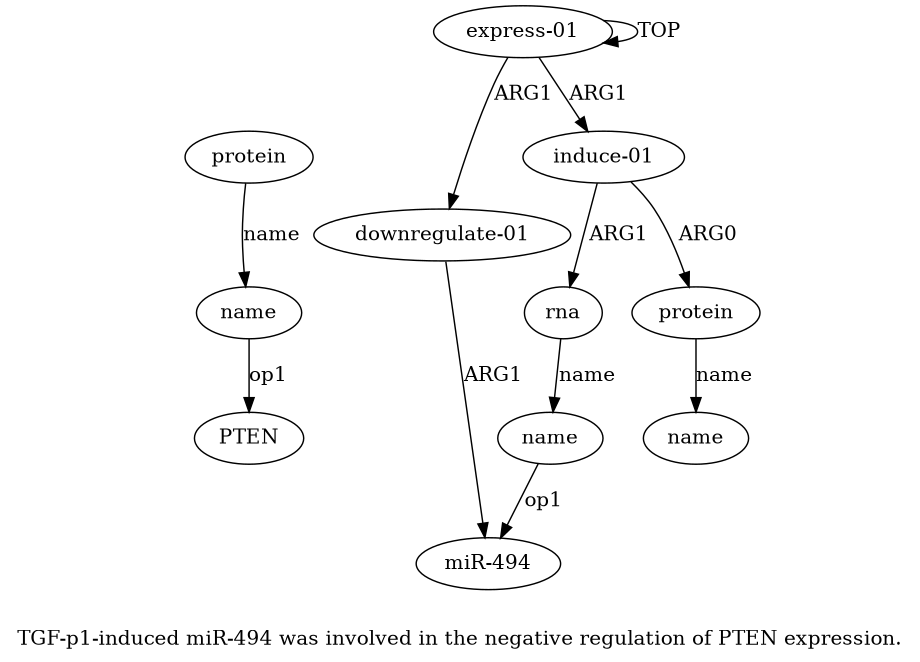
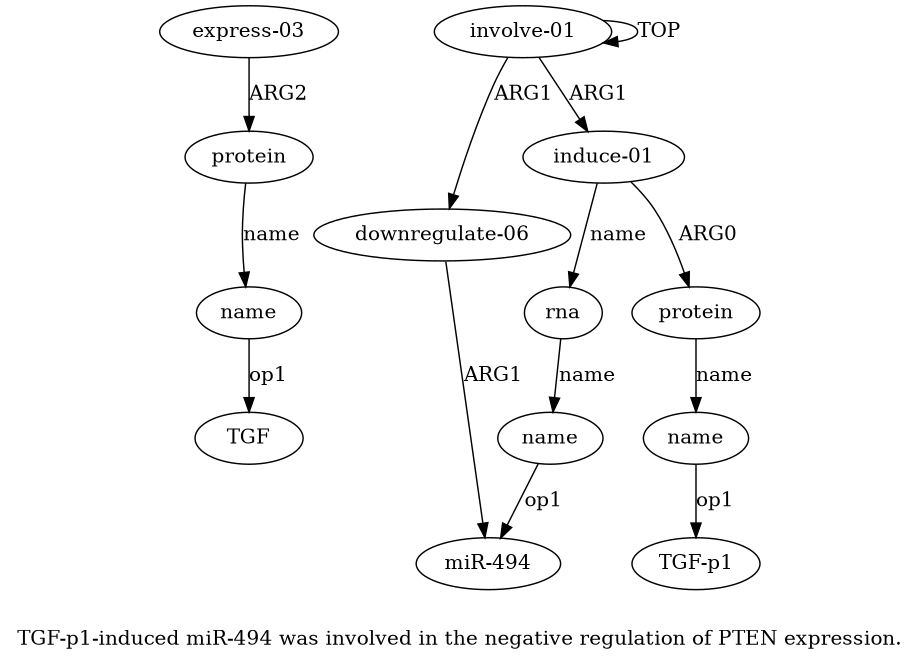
node "express-03": added
node "express-01": label "express-01" -> "involve-01"
node "downregulate-01": label "downregulate-01" -> "downregulate-06"
edge "induce-01" -> "rna": label "ARG1" -> "name"
node "PTEN": label "PTEN" -> "TGF"
node "TGF-p1": added
